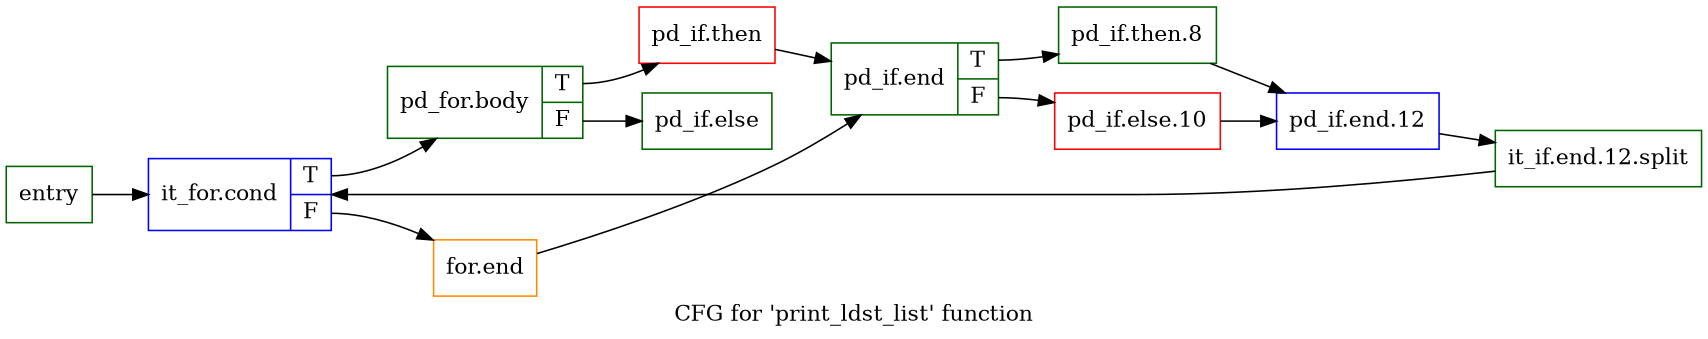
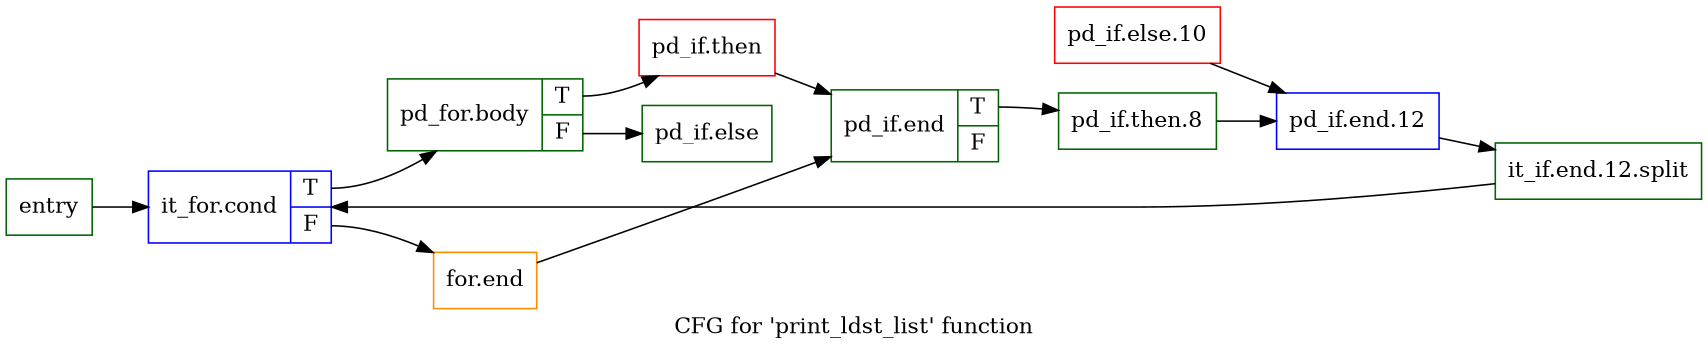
edge "pd_if.end" -> "pd_if.else.10": removed
